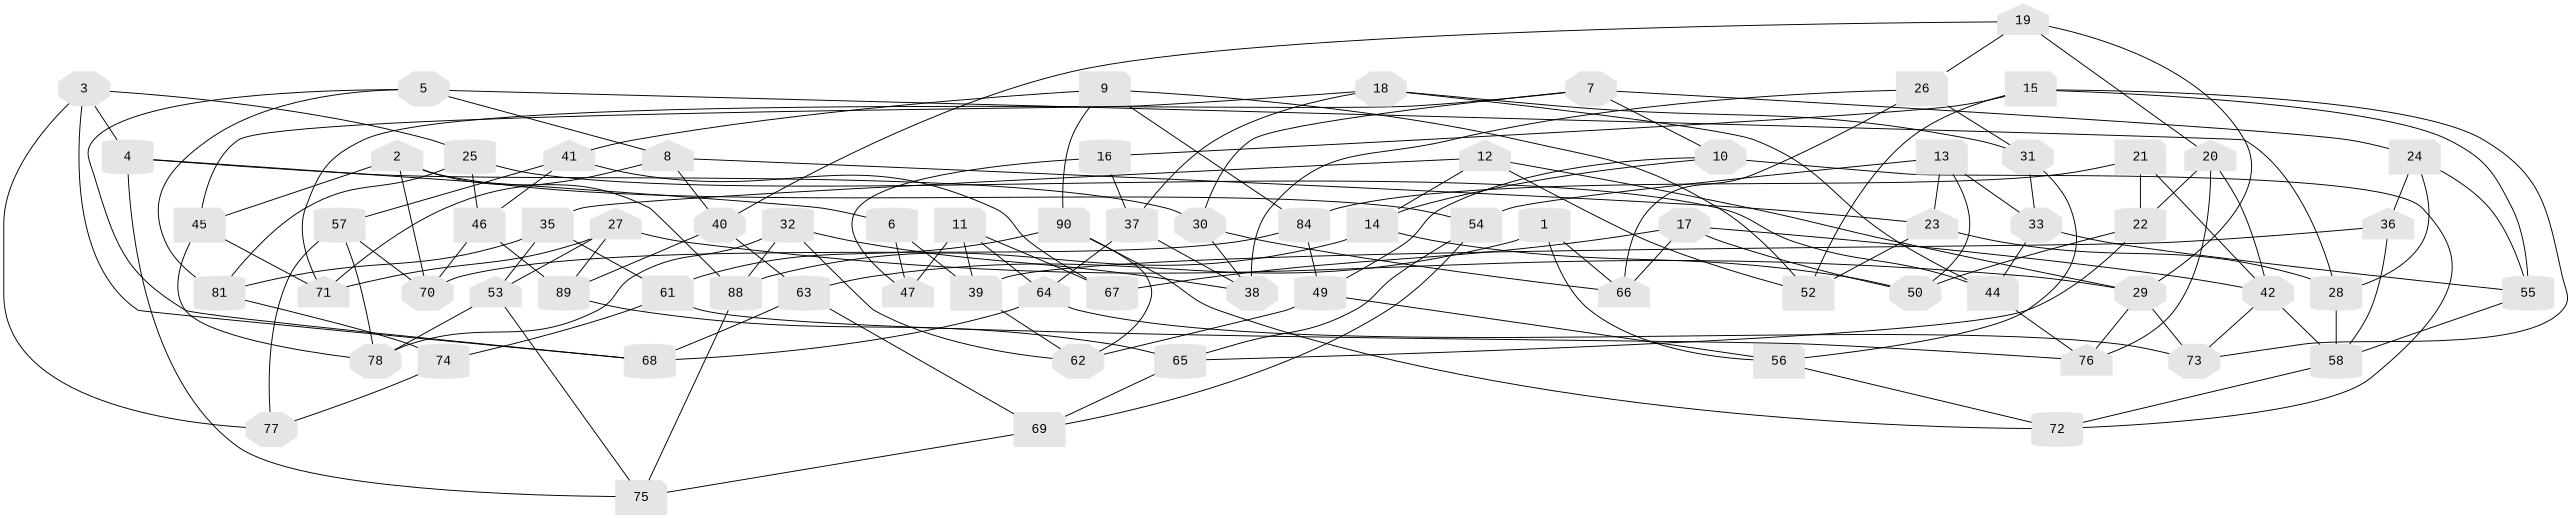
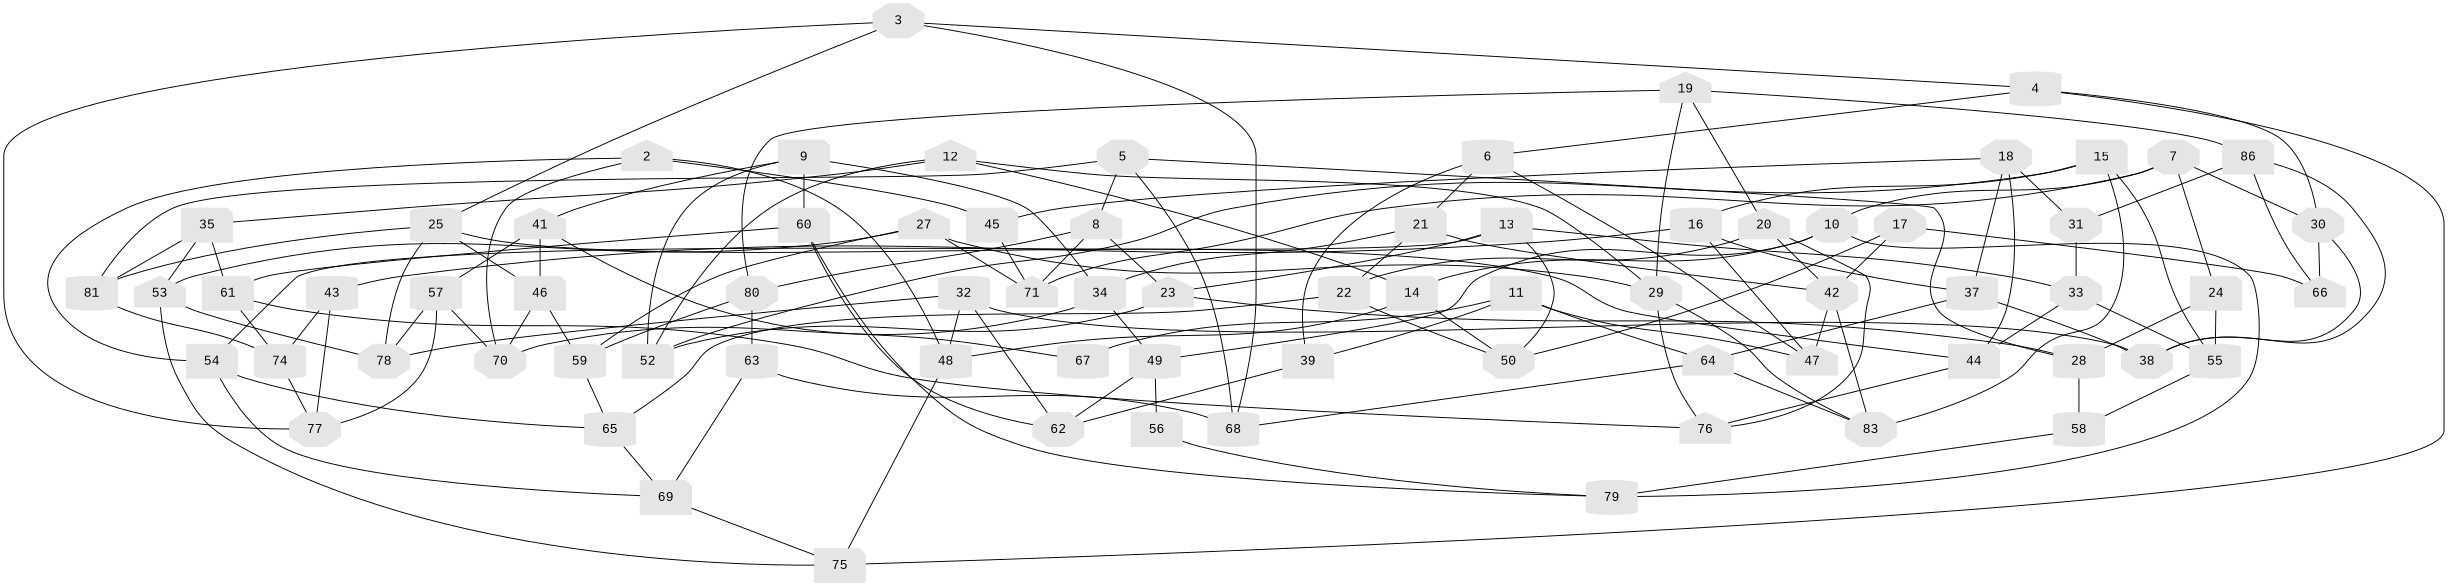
node "26": label "26" -> "86"
edge "6" -- "21": added
node "40": label "40" -> "80"
node "90": label "90" -> "60"
node "84": label "84" -> "34"
node "1": removed
node "36": removed
edge "17" -- "67": removed
node "43": added
node "89": label "89" -> "59"
node "88": label "88" -> "48"
edge "31" -- "56": removed
edge "42" -- "58": now "42" -- "47"
edge "45" -- "78": now "25" -- "78"
node "73": label "73" -> "83"
node "72": label "72" -> "79"
